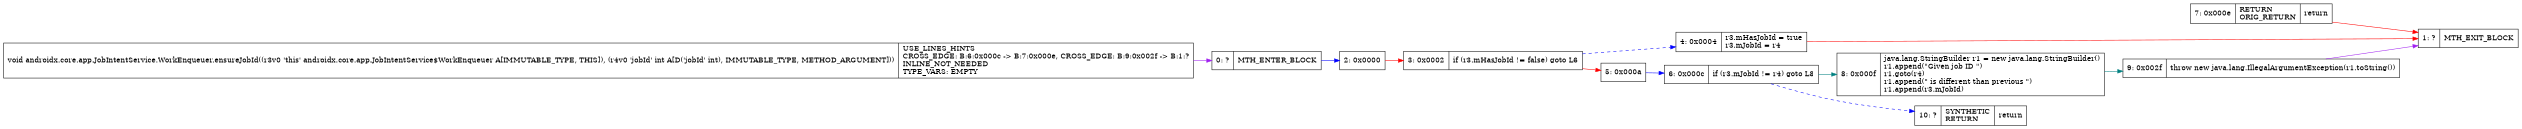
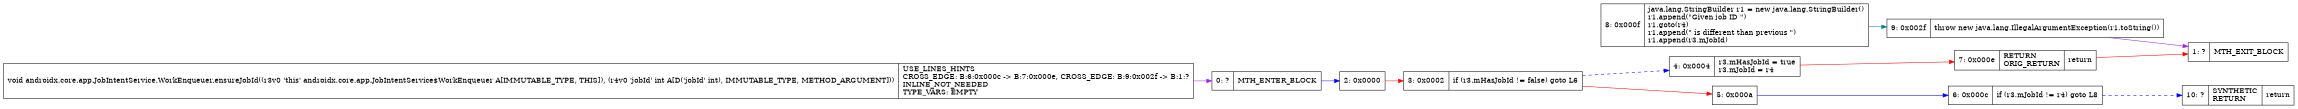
edge "4: 0x0004" -> "1: ?": now "4: 0x0004" -> "7: 0x000e"
edge "6: 0x000c" -> "8: 0x000f": removed
